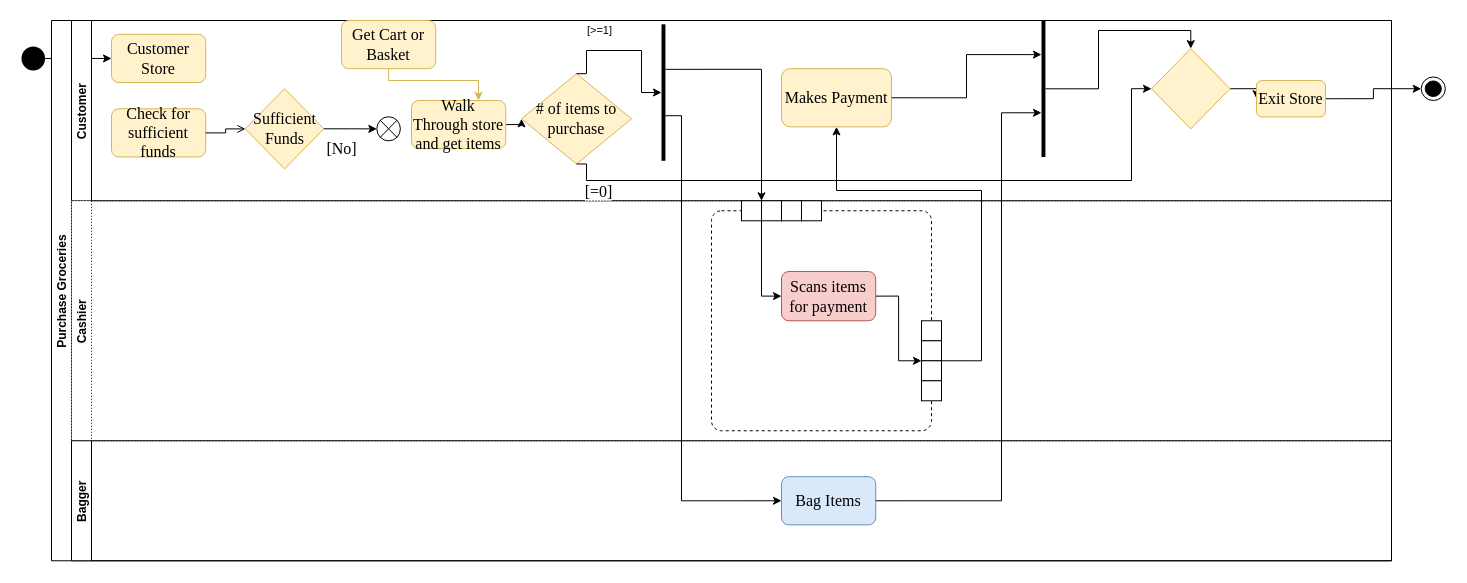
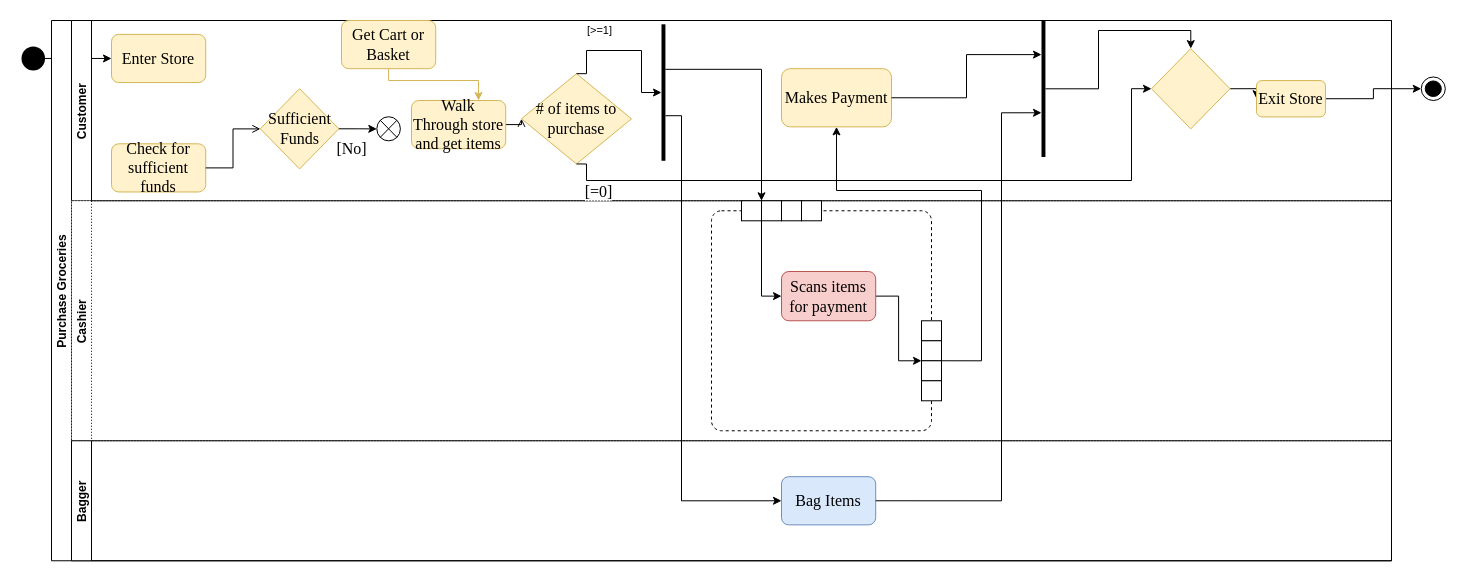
node "Customer Store": label "Customer Store" -> "Enter Store"
edge "Walk Through store and get items" -> "# of items to purchase": arrowhead classic -> open
node "Sufficient Funds": moved (285, 129) -> (300, 129)
node "Check for sufficient funds": moved (159, 133) -> (159, 168)
